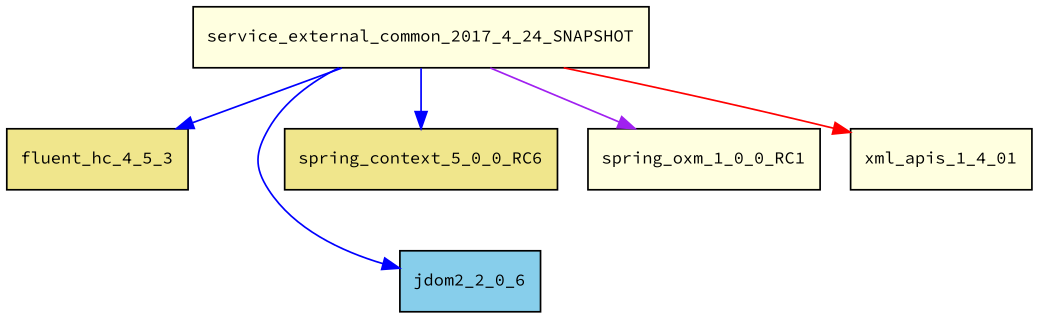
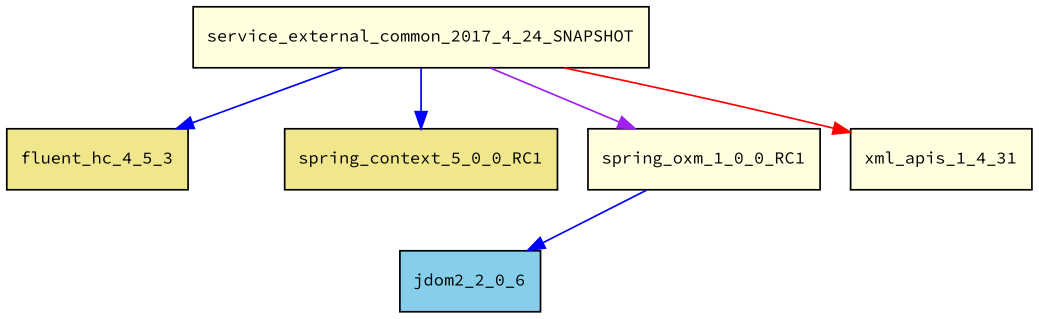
node "spring_context_5_0_0_RC6": label "spring_context_5_0_0_RC6" -> "spring_context_5_0_0_RC1"
node "xml_apis_1_4_01": label "xml_apis_1_4_01" -> "xml_apis_1_4_31"
edge "service_external_common_2017_4_24_SNAPSHOT" -> "jdom2_2_0_6": now "spring_oxm_1_0_0_RC1" -> "jdom2_2_0_6"
